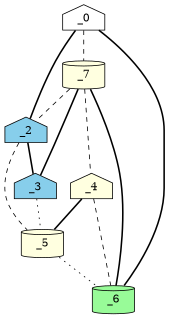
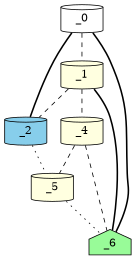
node "_0": shape house -> cylinder
node "_7": label "_7" -> "_1"
node "_2": shape house -> cylinder
node "_3": removed
node "_4": shape house -> cylinder
edge "_2" -- "_5": style dashed -> dotted
edge "_4" -- "_5": style bold -> dashed
node "_6": shape cylinder -> house
